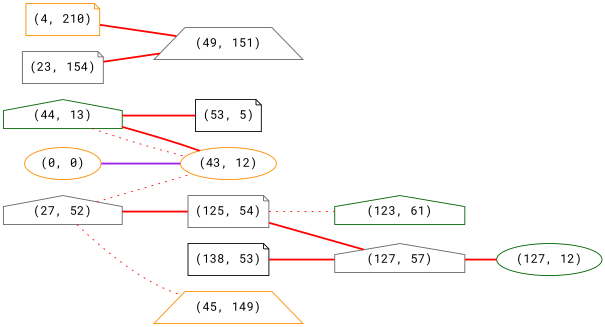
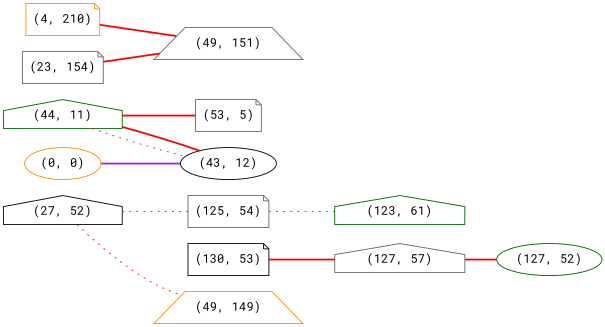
node "(44, 13)": label "(44, 13)" -> "(44, 11)"
node "(53, 5)": color black -> gray40
node "(43, 12)": color darkorange -> black
edge "(43, 12)" -- "(27, 52)": removed
node "(27, 52)": color gray40 -> black
edge "(27, 52)" -- "(125, 54)": style bold -> dotted
edge "(125, 54)" -- "(127, 57)": removed
node "(138, 53)": label "(138, 53)" -> "(130, 53)"
node "(127, 12)": label "(127, 12)" -> "(127, 52)"
node "(45, 149)": label "(45, 149)" -> "(49, 149)"
